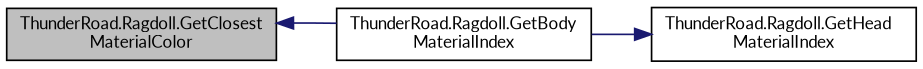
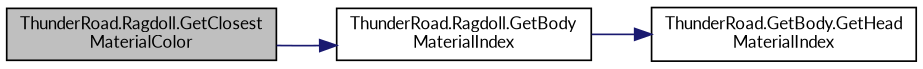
edge "ThunderRoad.Ragdoll.GetBody MaterialIndex" -> "ThunderRoad.Ragdoll.GetClosest MaterialColor": reversed
node "ThunderRoad.Ragdoll.GetHead MaterialIndex": label "ThunderRoad.Ragdoll.GetHead MaterialIndex" -> "ThunderRoad.GetBody.GetHead MaterialIndex"
